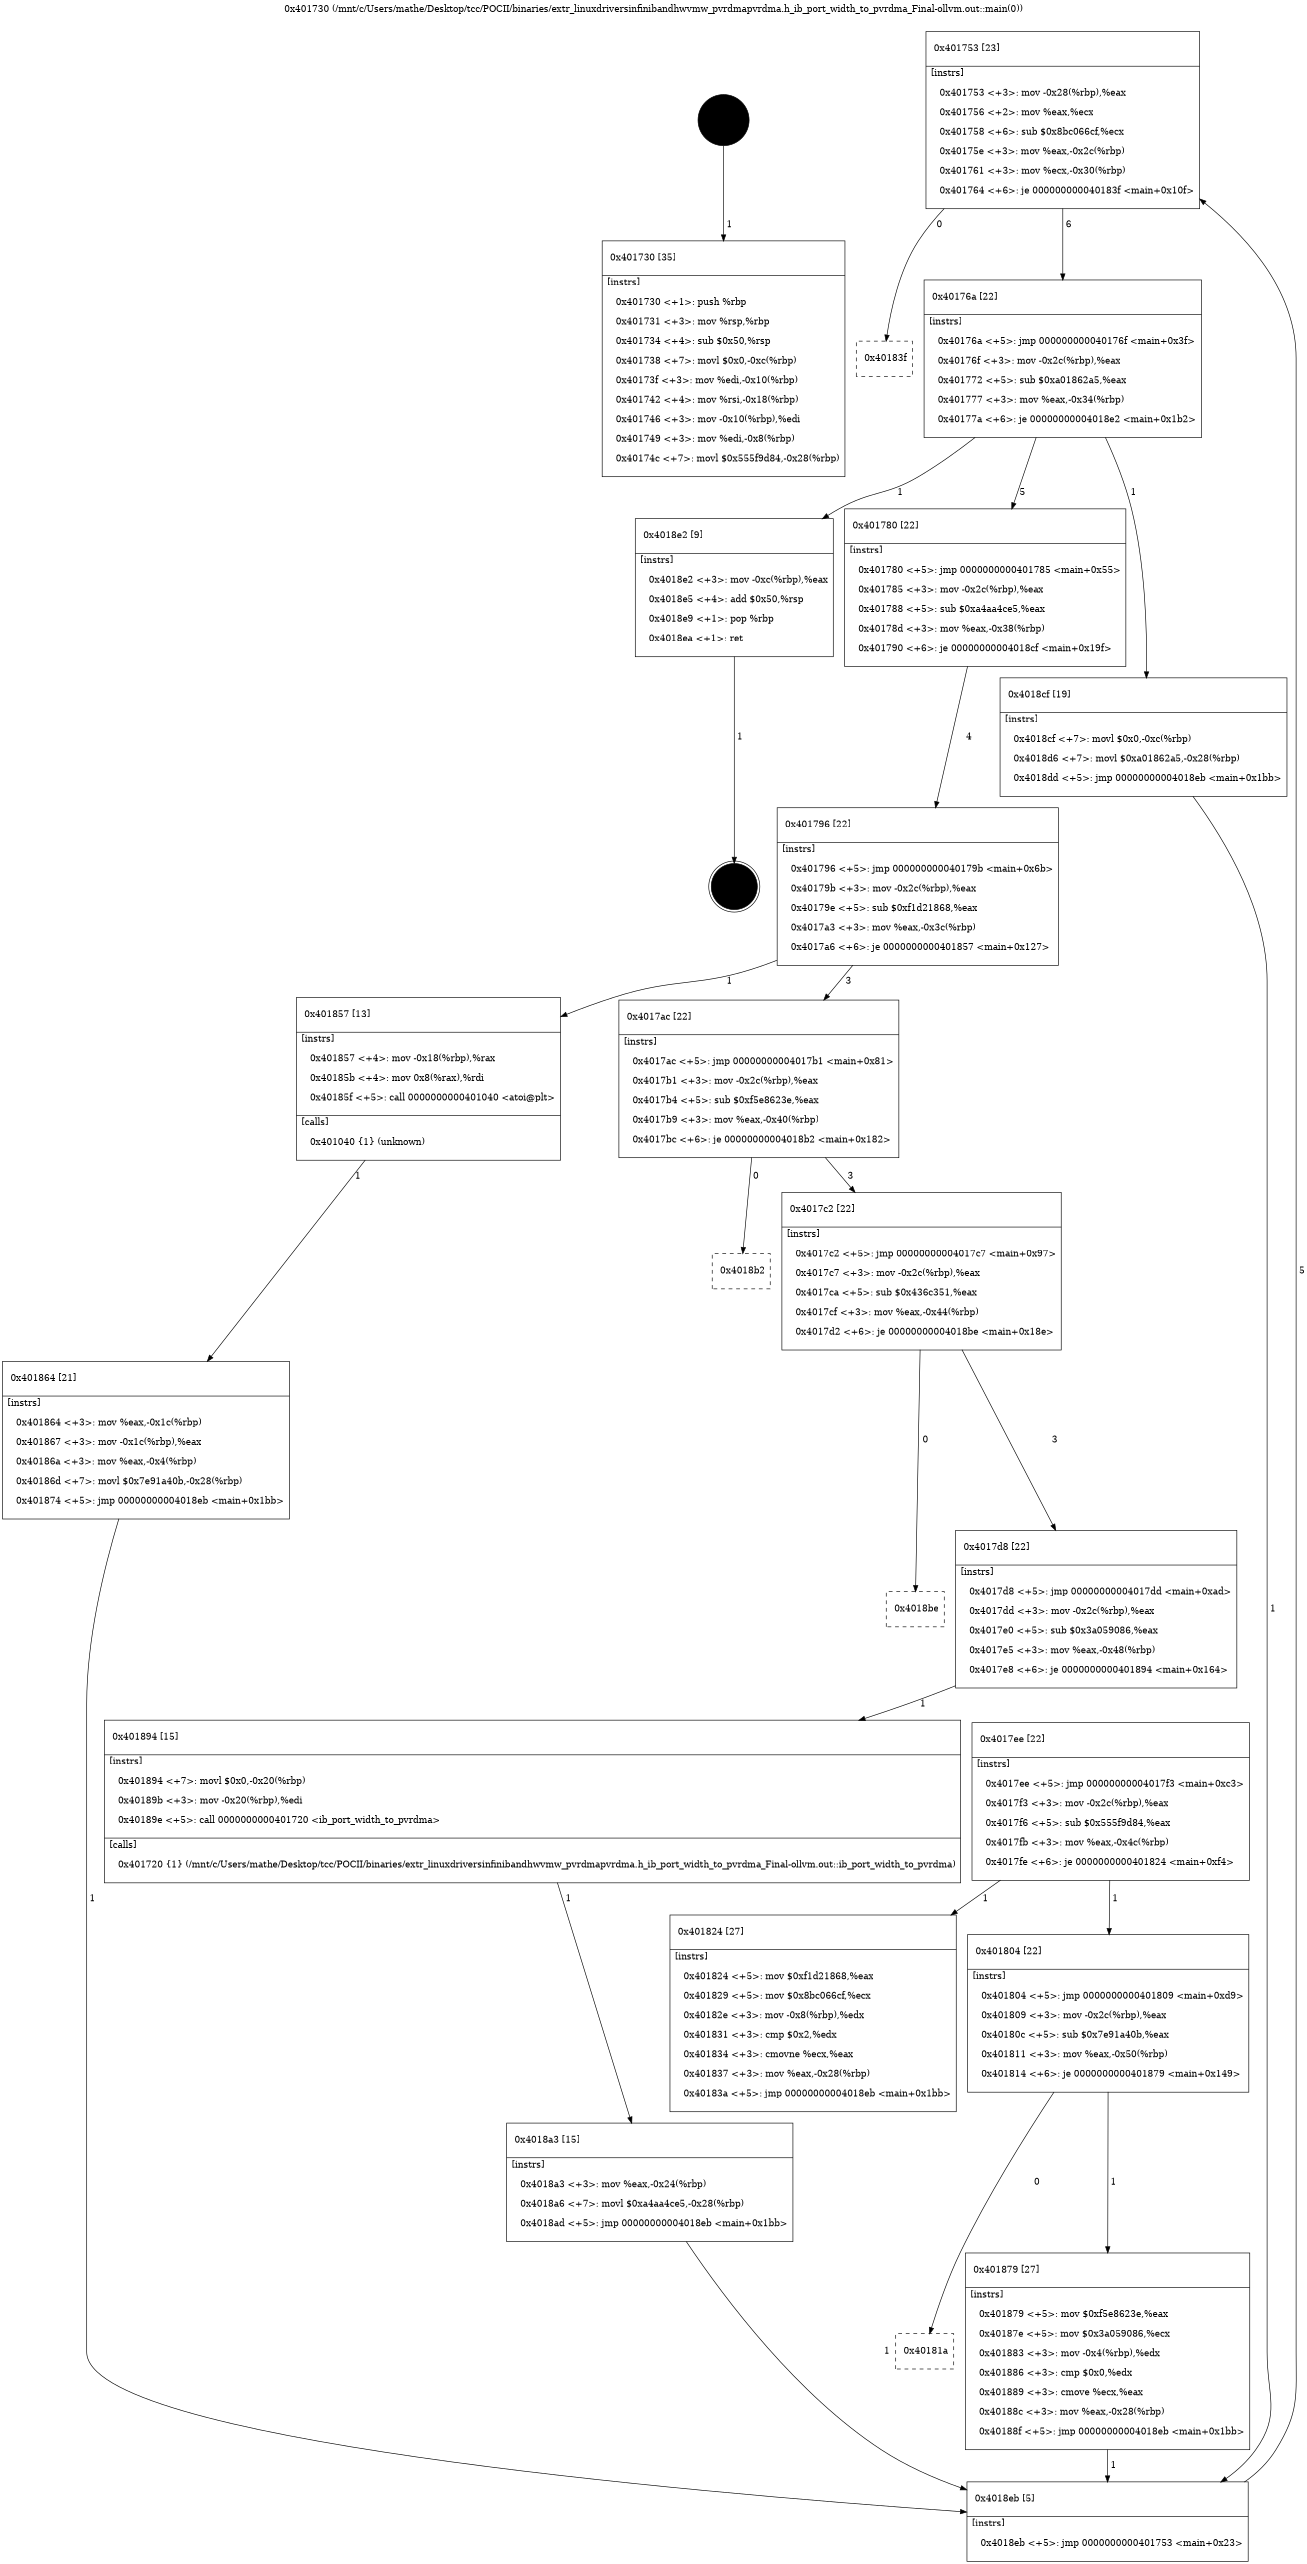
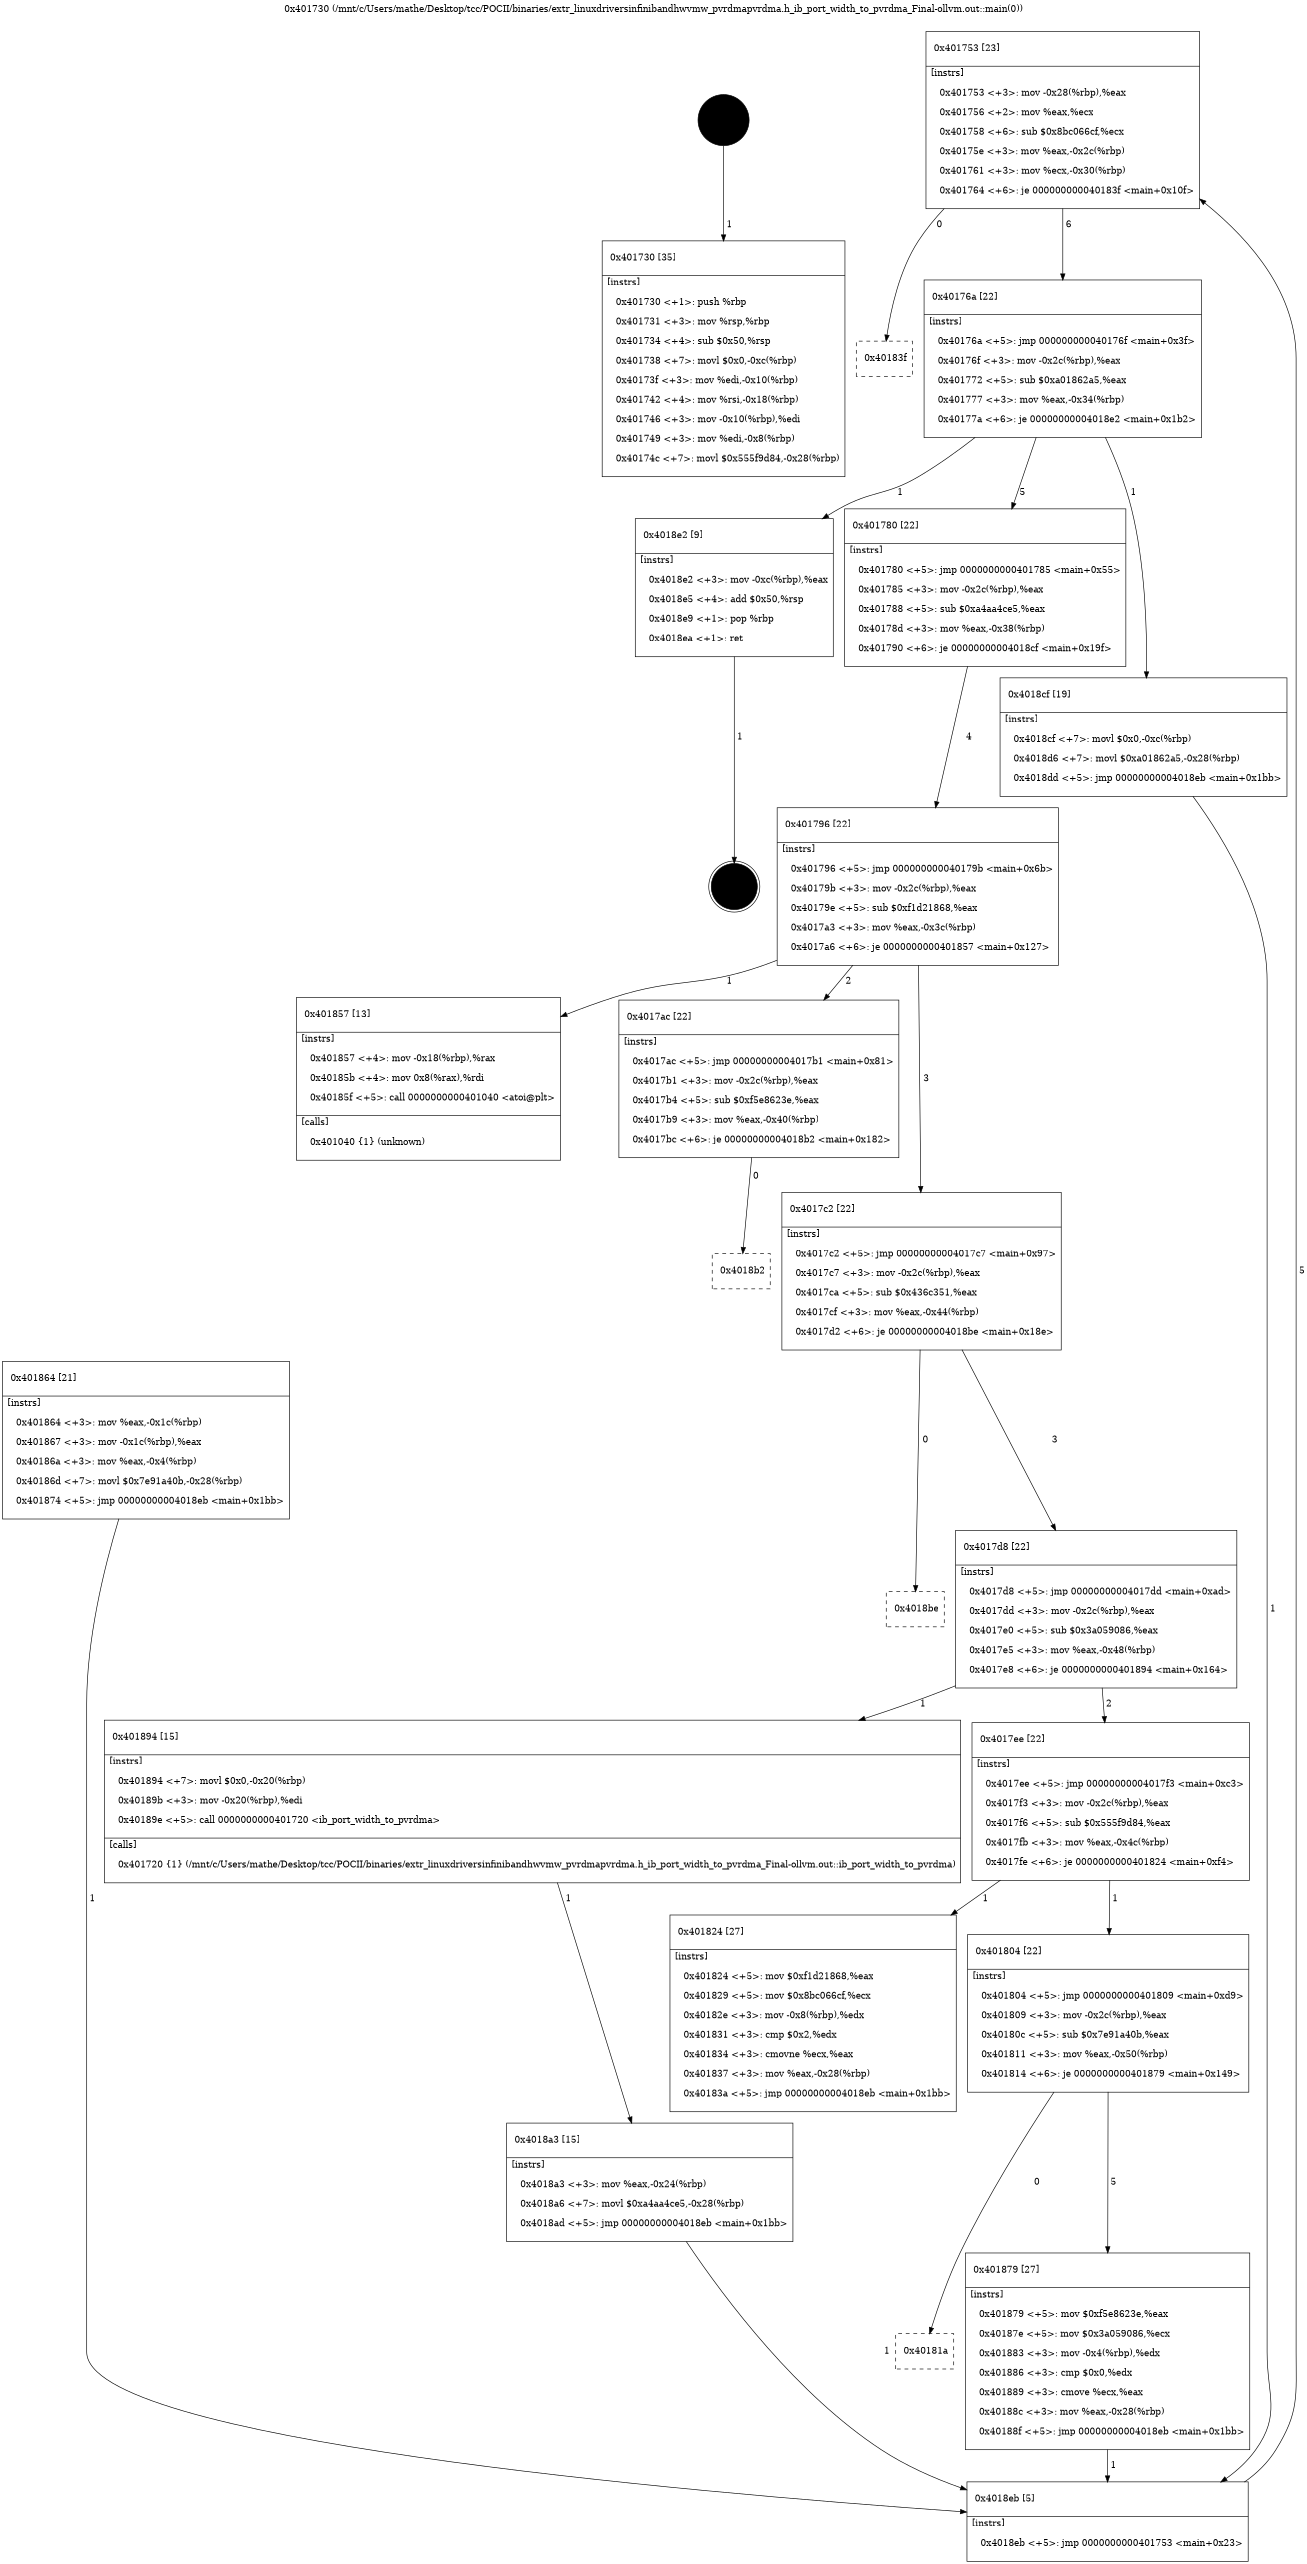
edge "0x401796 [22]" -> "0x4017ac [22]": label " 3" -> " 2"
edge "0x4017ac [22]" -> "0x4017c2 [22]": now "0x401796 [22]" -> "0x4017c2 [22]"
edge "0x401857 [13]" -> "0x401864 [21]": removed, label "1"
edge "0x4017d8 [22]" -> "0x4017ee [22]": added, label "2"
edge "0x401804 [22]" -> "0x401879 [27]": label " 1" -> " 5"
